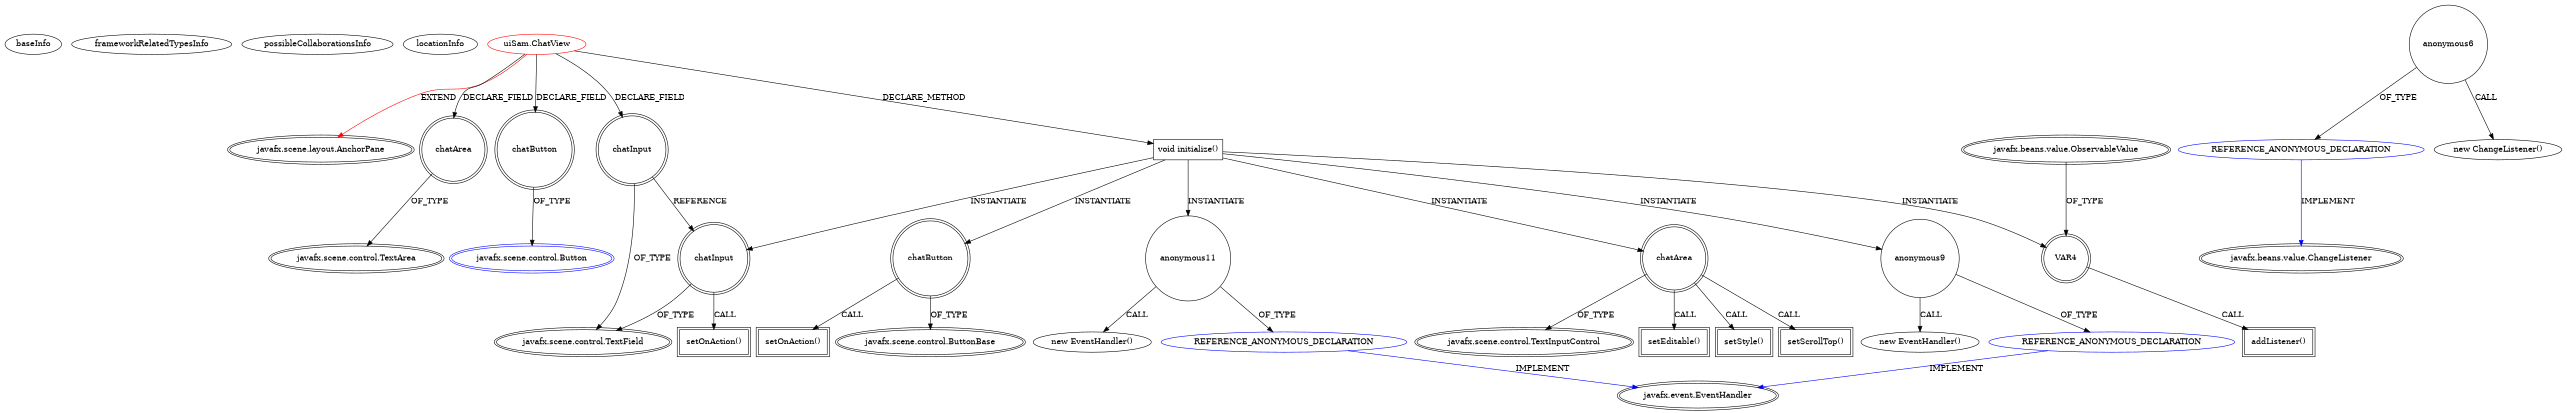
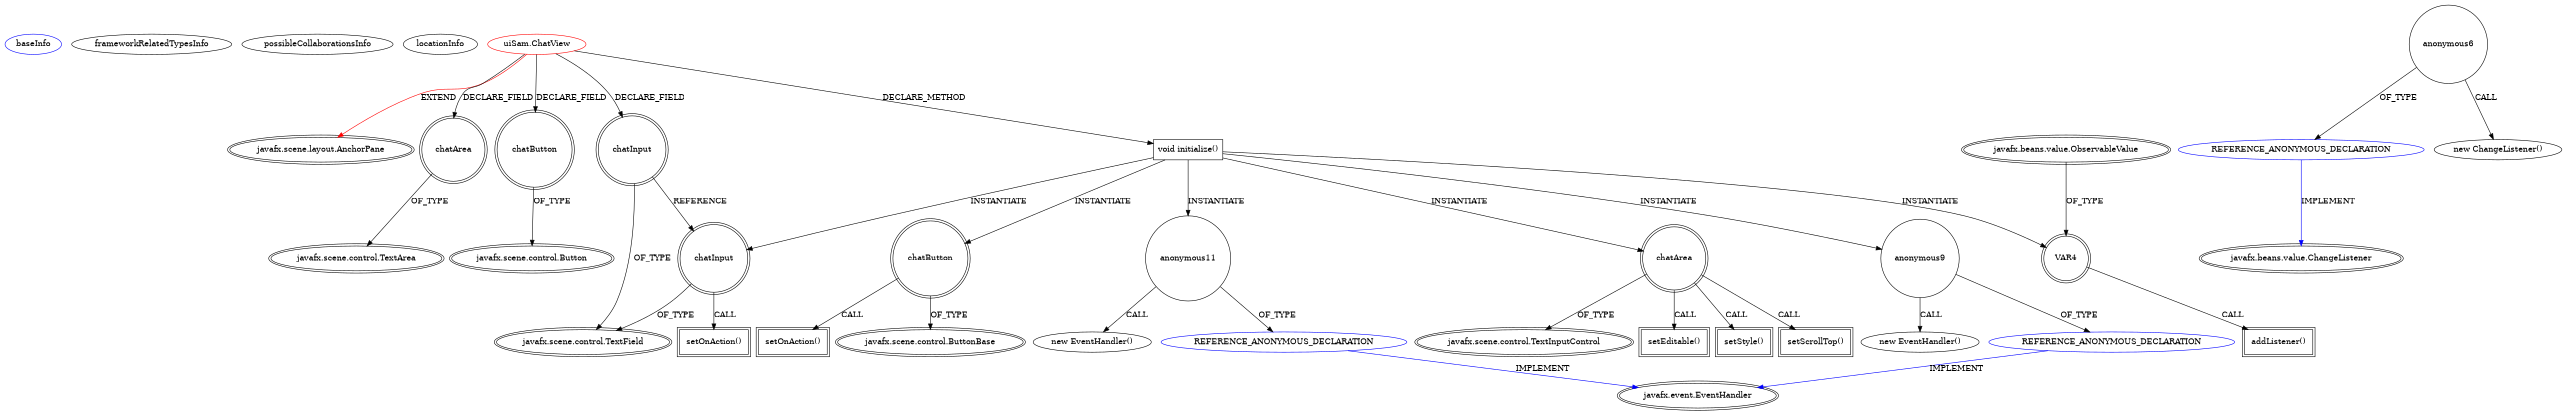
node "baseInfo": color black -> blue
node "javafx.scene.control.Button": color blue -> black
